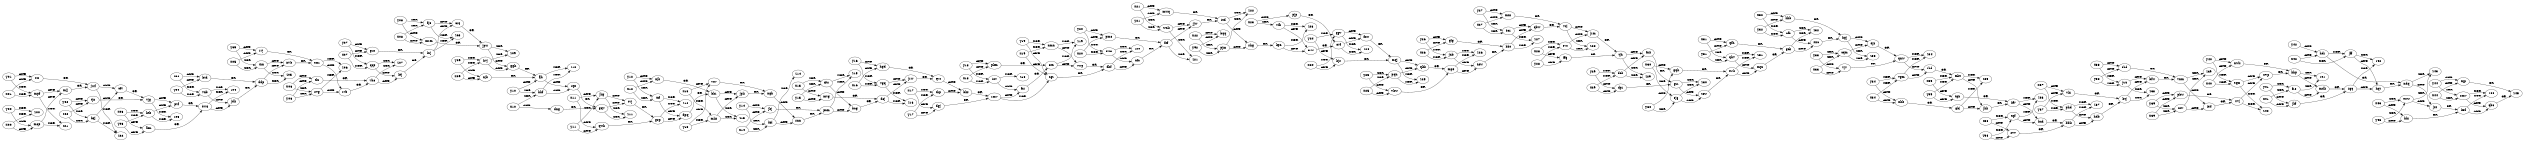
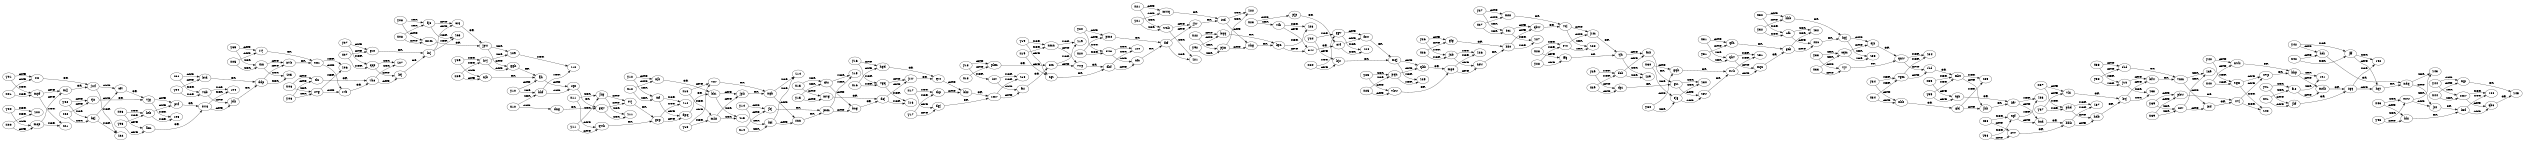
edge "bqq" -> "kpc": added, label "OR"
edge "hdr" -> "jff": now "y42" -> "jff"
edge "fjh" -> "z10": now "z09" -> "z10"
edge "ngh" -> "z14": added, label "XOR"
edge "x18" -> "ksv": removed, label "XOR"
edge "x11" -> "jkg": label "AND" -> "XOR"
edge "rmv" -> "ngr": now "rmv" -> "z18"
